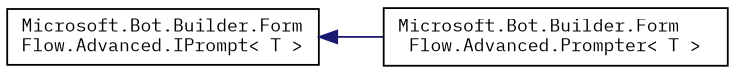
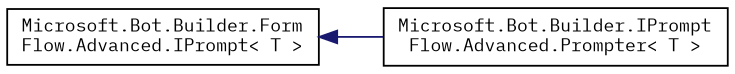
node "Microsoft.Bot.Builder.Form Flow.Advanced.Prompter< T >": label "Microsoft.Bot.Builder.Form Flow.Advanced.Prompter< T >" -> "Microsoft.Bot.Builder.IPrompt Flow.Advanced.Prompter< T >"
